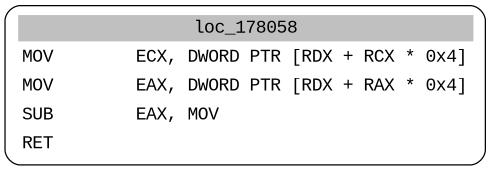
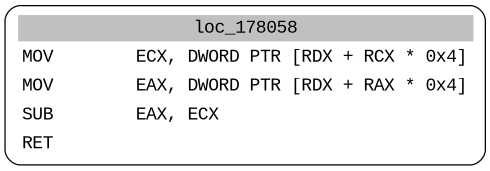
node "loc_178058": text "SUB        EAX, MOV" -> "SUB        EAX, ECX"
